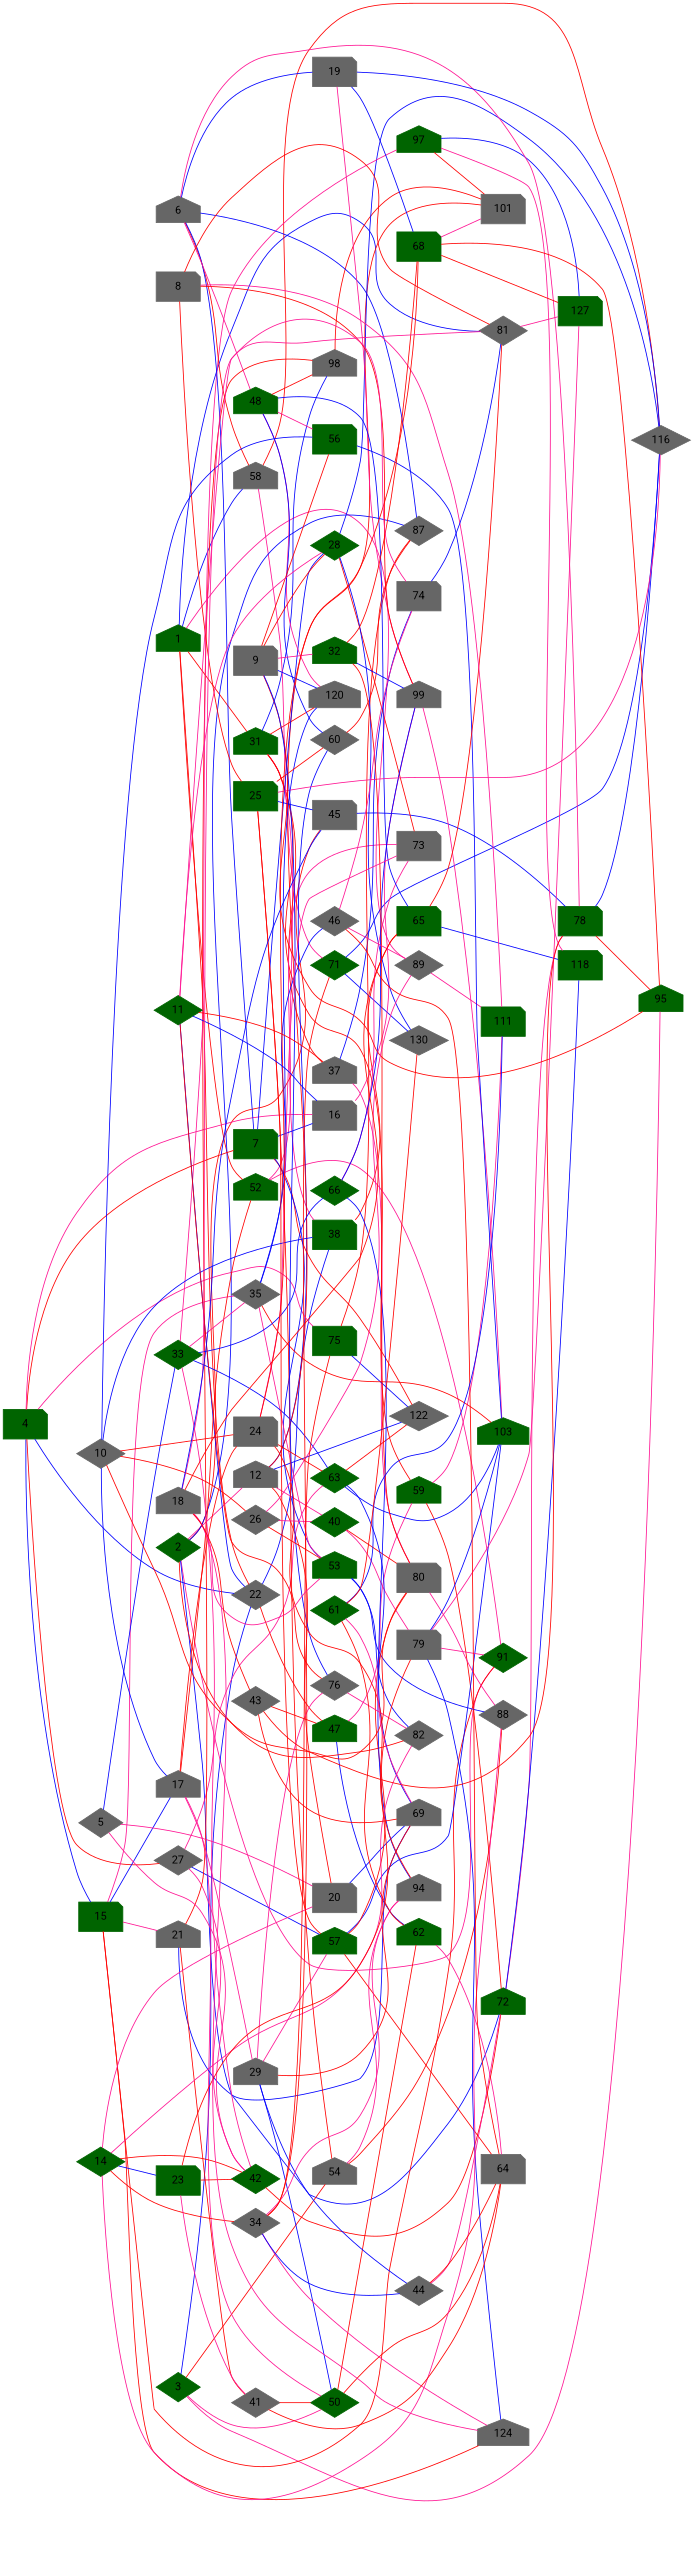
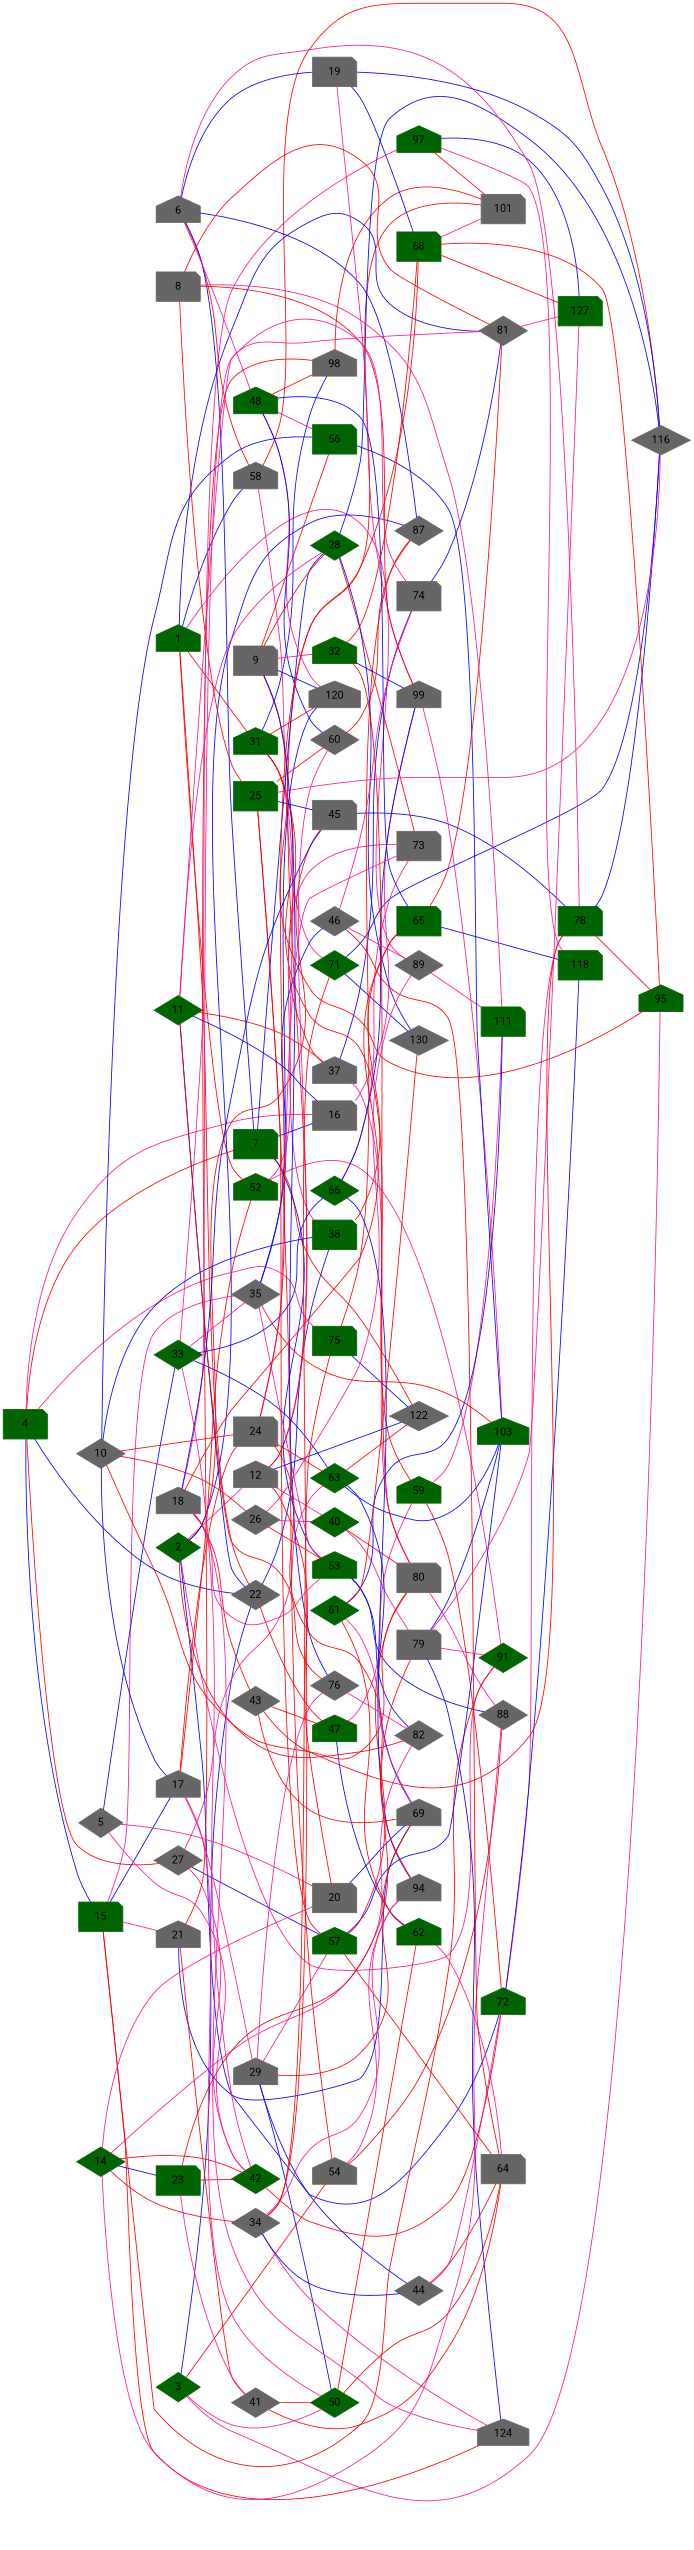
edge "60" -- "12": color blue -> deeppink
